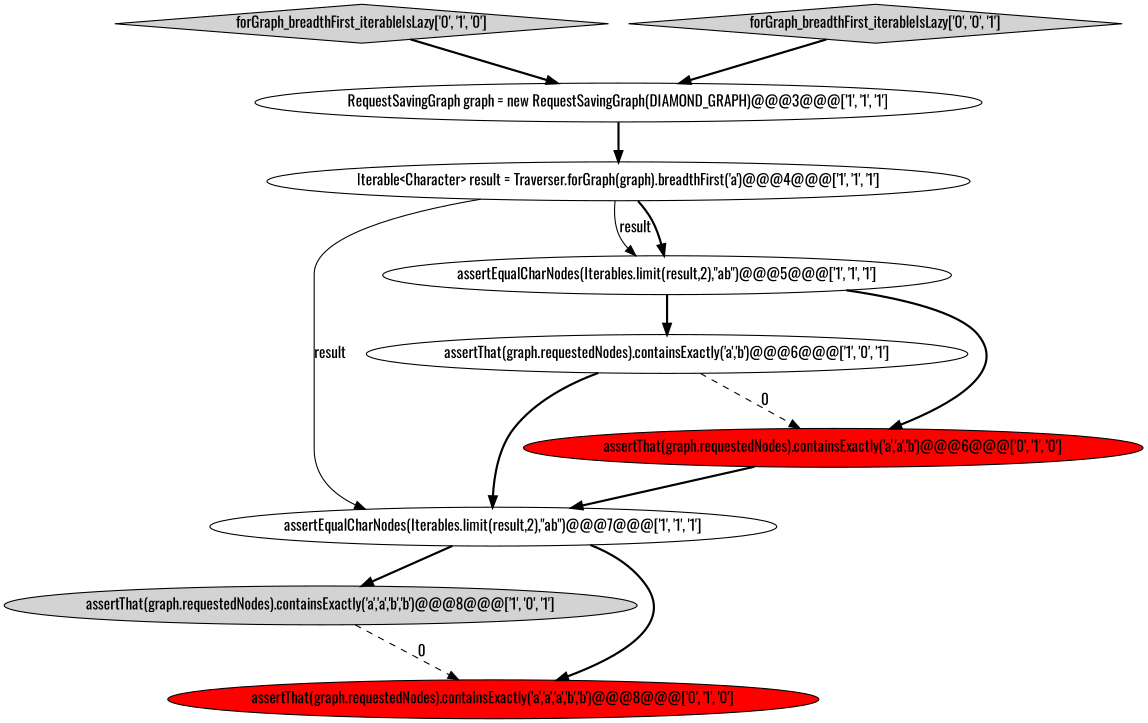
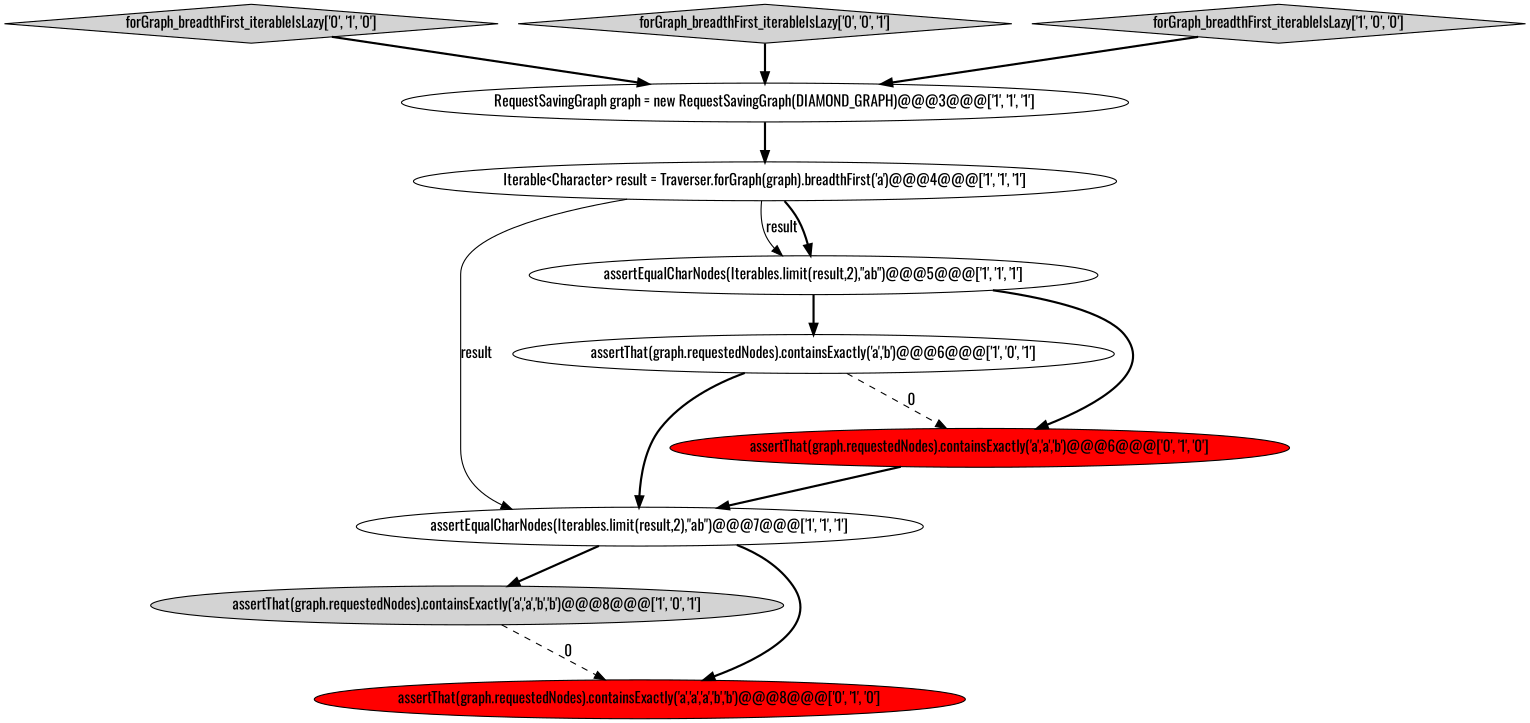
node "forGraph_breadthFirst_iterableIsLazy['1', '0', '0']": added
